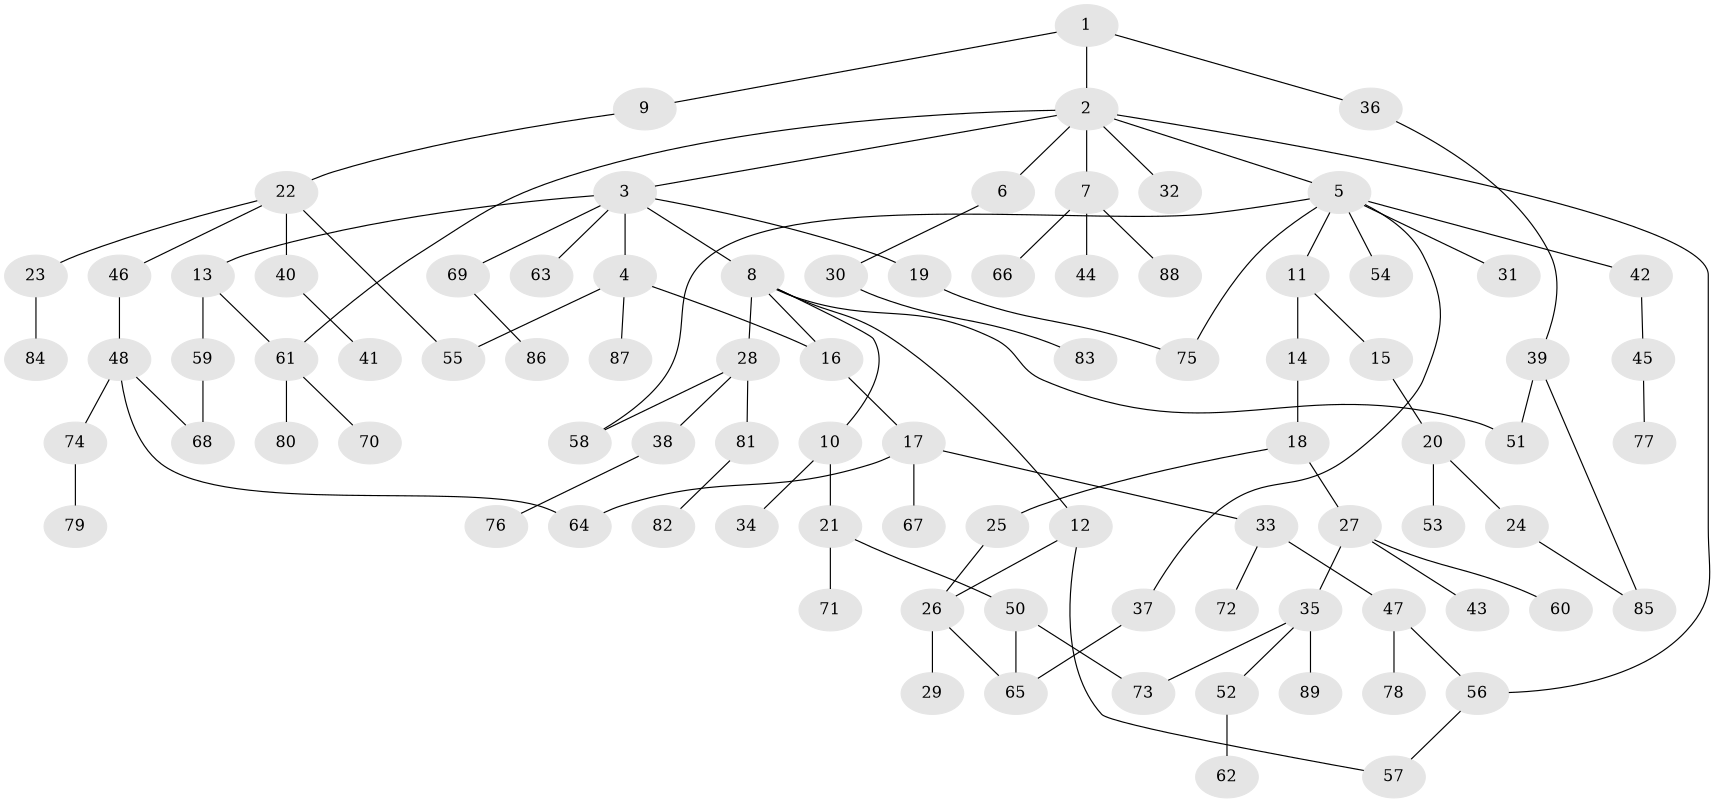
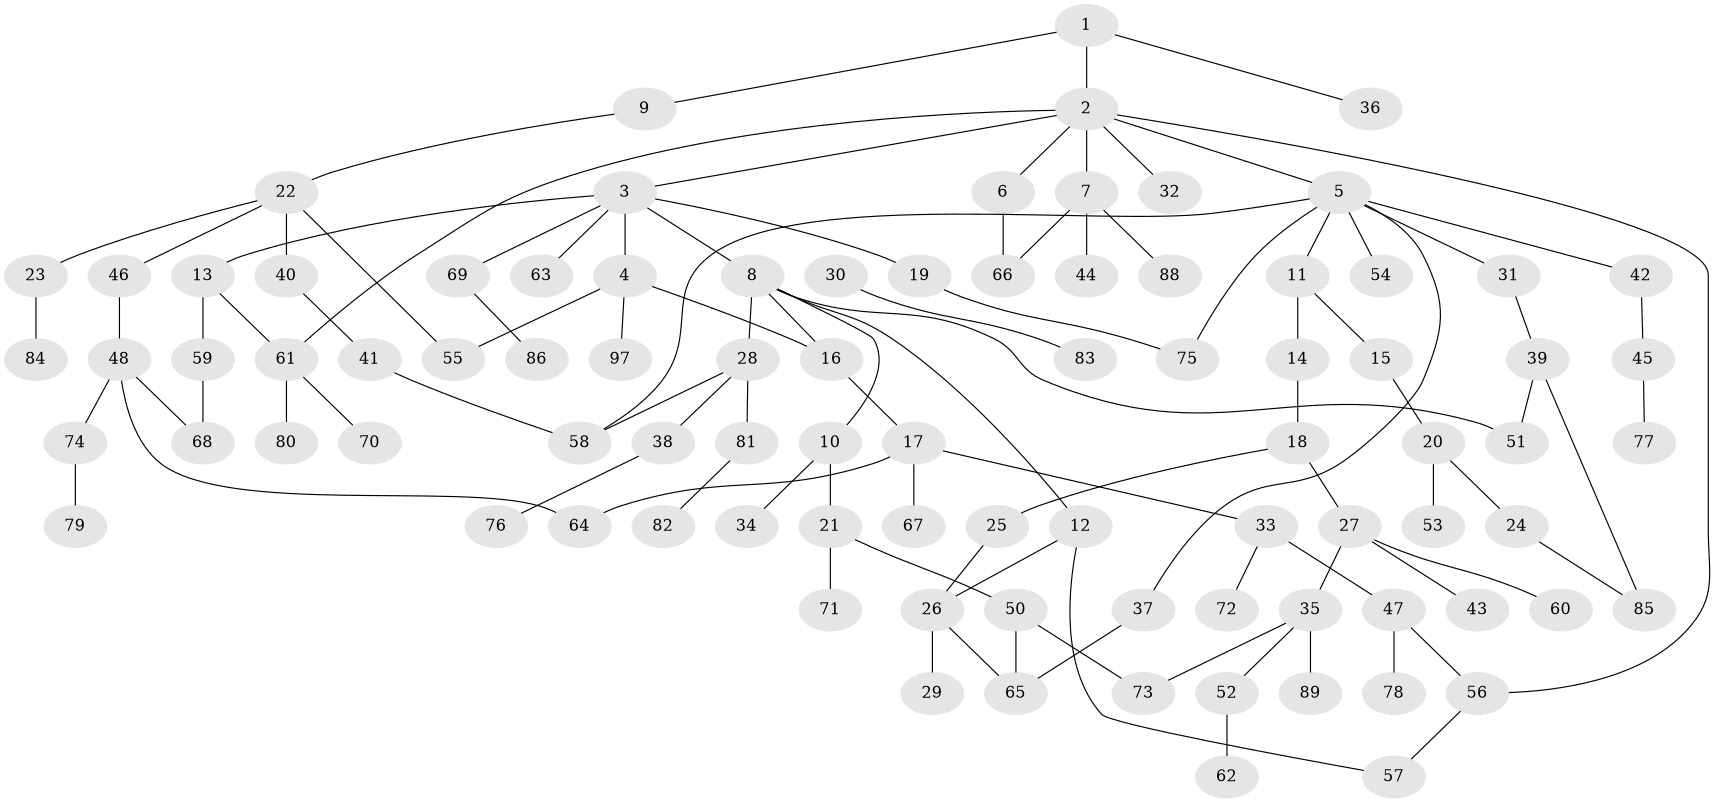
edge "36" -- "39": now "31" -- "39"
edge "6" -- "30": now "6" -- "66"
node "87": label "87" -> "97"
edge "41" -- "58": added
